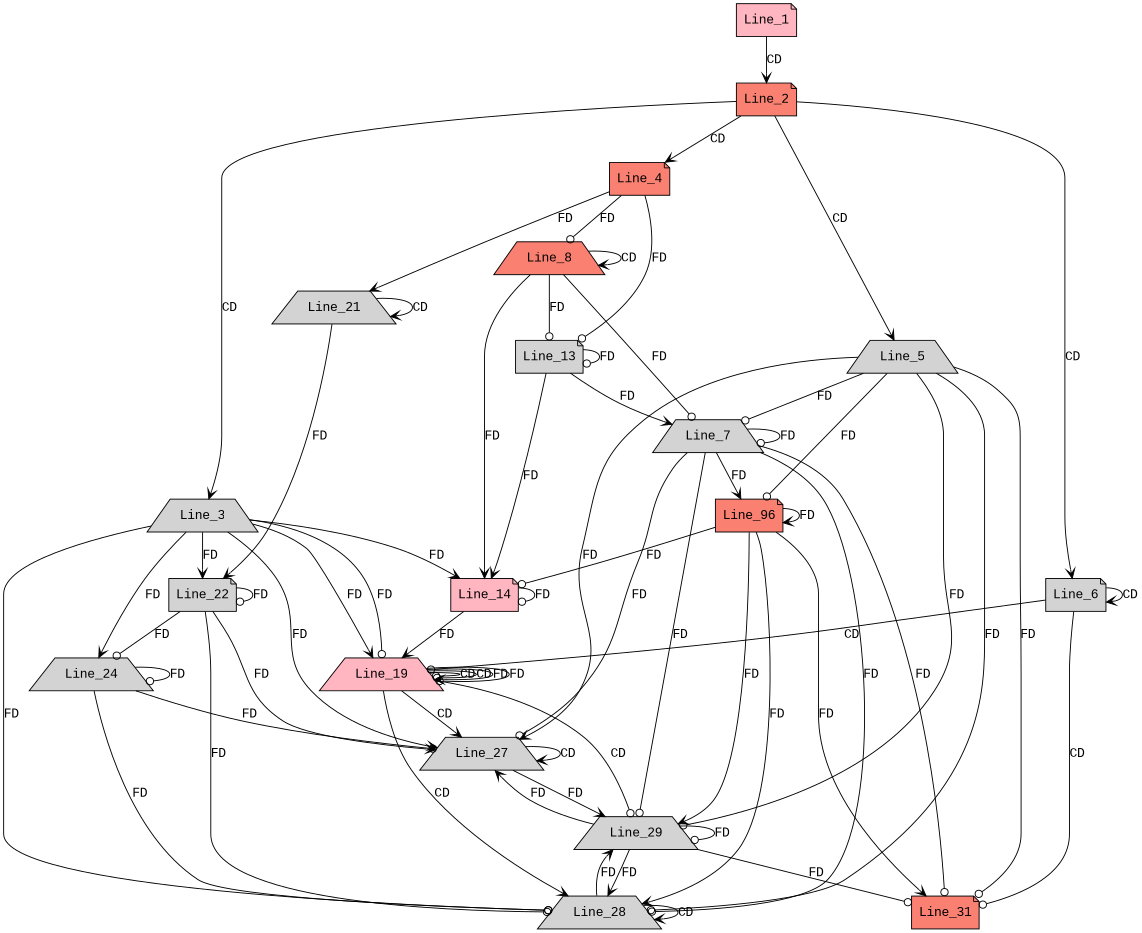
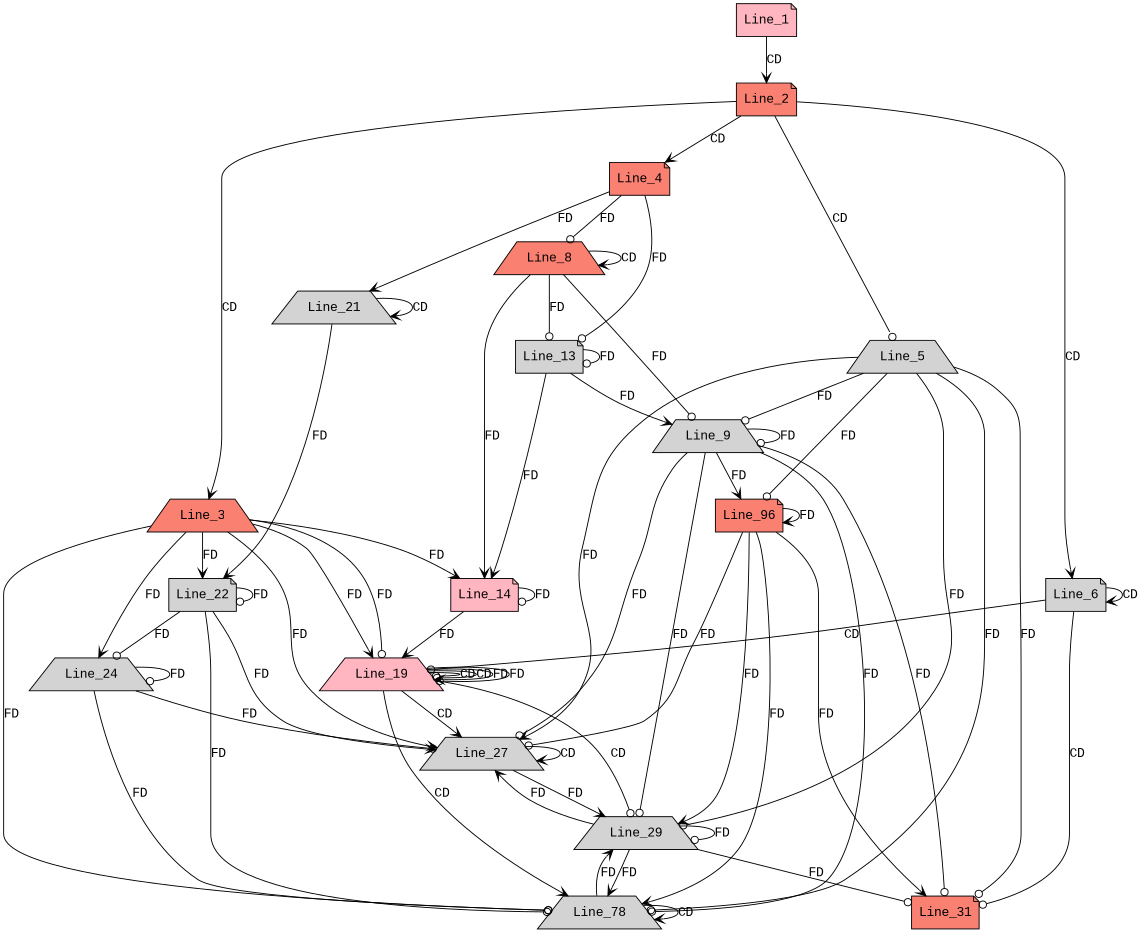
edge "Line_2" -> "Line_5": arrowhead vee -> odot
node "Line_7": label "Line_7" -> "Line_9"
node "Line_3": fillcolor lightgrey -> salmon
edge "Line_96" -> "Line_14": now "Line_96" -> "Line_27"
node "Line_28": label "Line_28" -> "Line_78"
